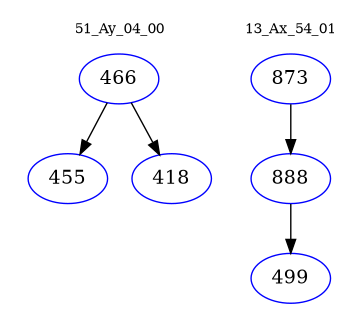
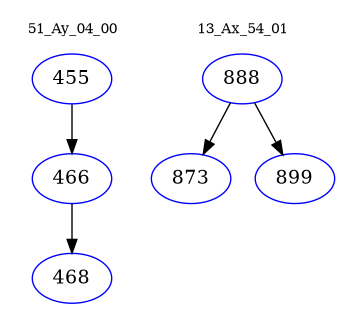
edge "466" -> "455": reversed
edge "873" -> "888": reversed
node "418": label "418" -> "468"
node "499": label "499" -> "899"
